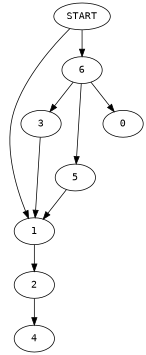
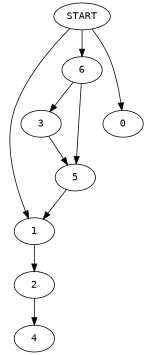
edge "6" -> "0": now "START" -> "0"
edge "3" -> "1": now "3" -> "5"
